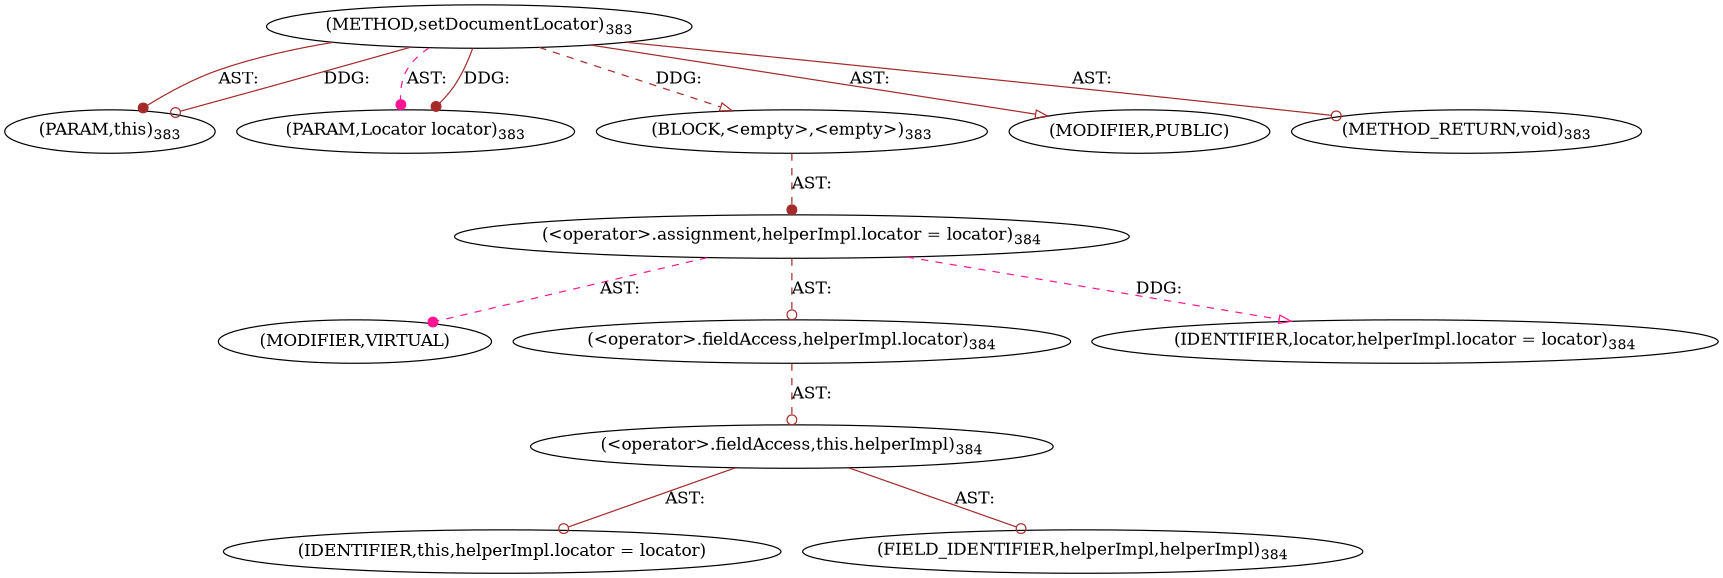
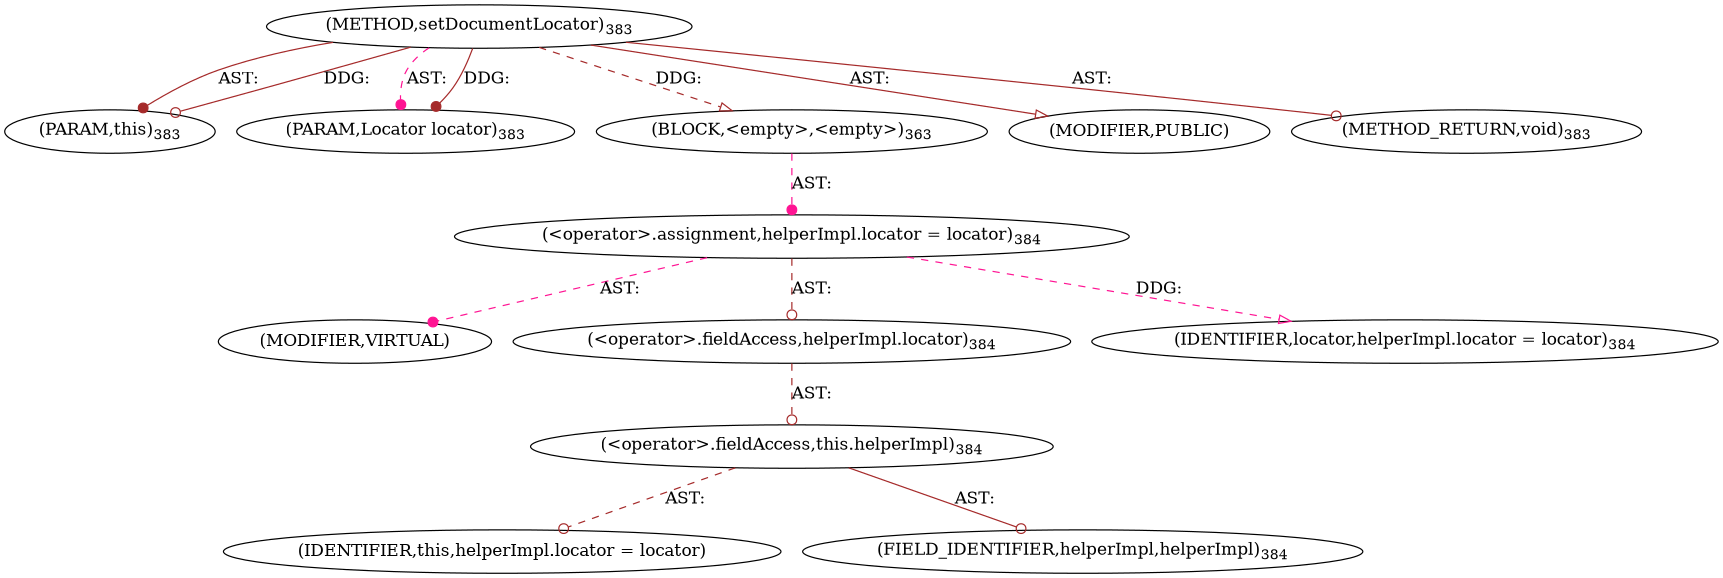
node "(BLOCK,<empty>,<empty>)": text "383" -> "363"
edge "(BLOCK,<empty>,<empty>)" -> "(<operator>.assignment,helperImpl.locator = locator)": color brown -> deeppink
edge "(<operator>.fieldAccess,this.helperImpl)" -> "(IDENTIFIER,this,helperImpl.locator = locator)": style solid -> dashed
